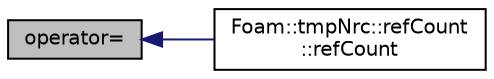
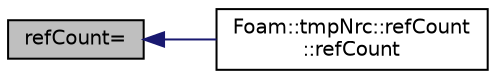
node "operator=": label "operator=" -> "refCount="
